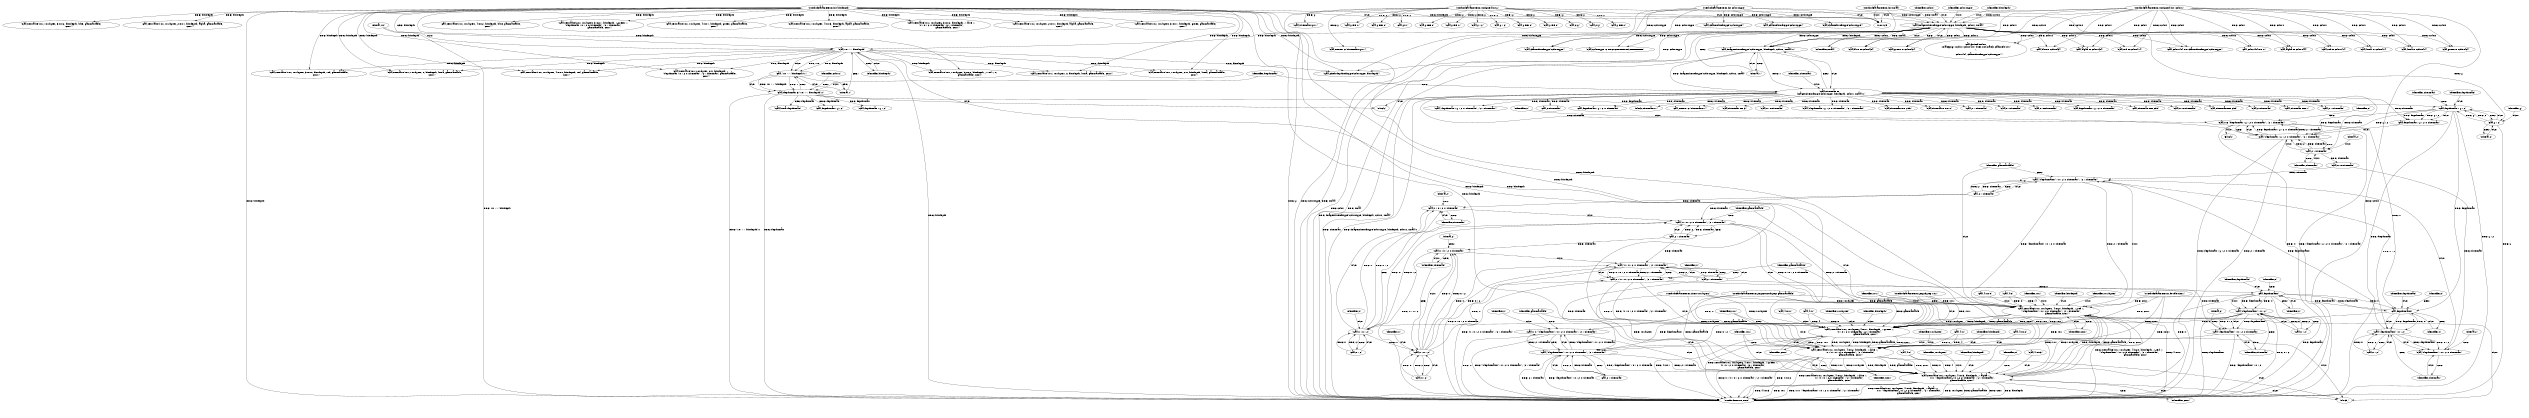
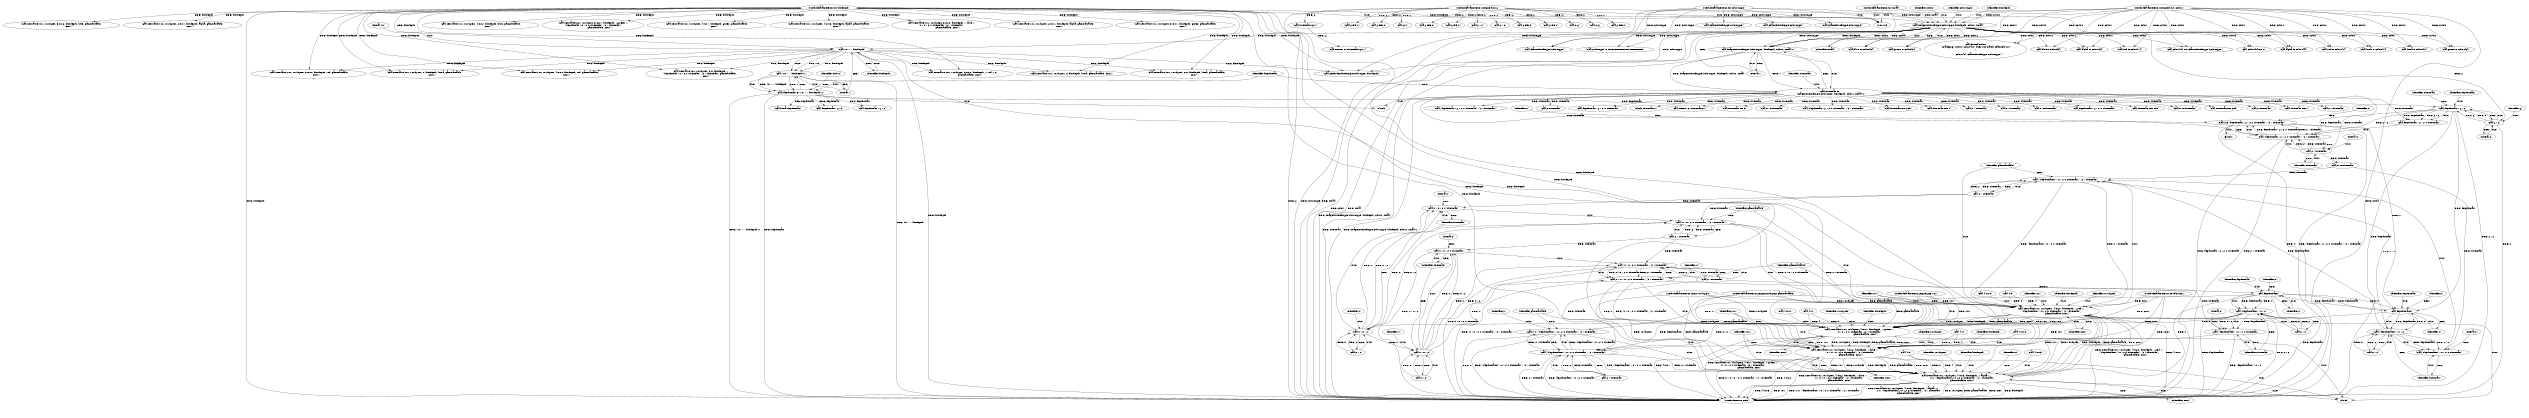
edge "(MethodParameterIn,unsigned int y)" -> "(Call,0xFFU & (size_max+y+1))": now "(Call,size_max+y+1)" -> "(Call,0xFFU & (size_max+y+1))"
node "(Call,size_value == 0)": label "(Call,size_value == 0)" -> "(Call,size_max == 0)"
edge "(Literal,1U)" -> "(MethodReturn,RET)": now "(Call,(1U << bit_depth)-1)" -> "(MethodReturn,RET)"
